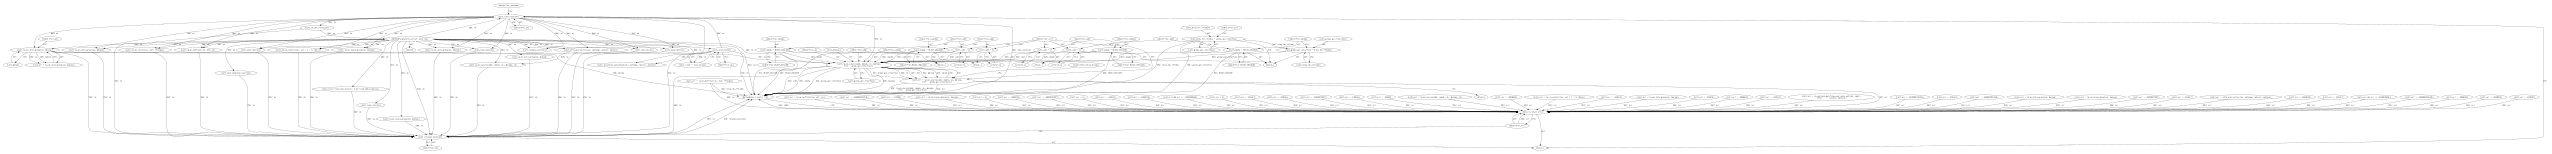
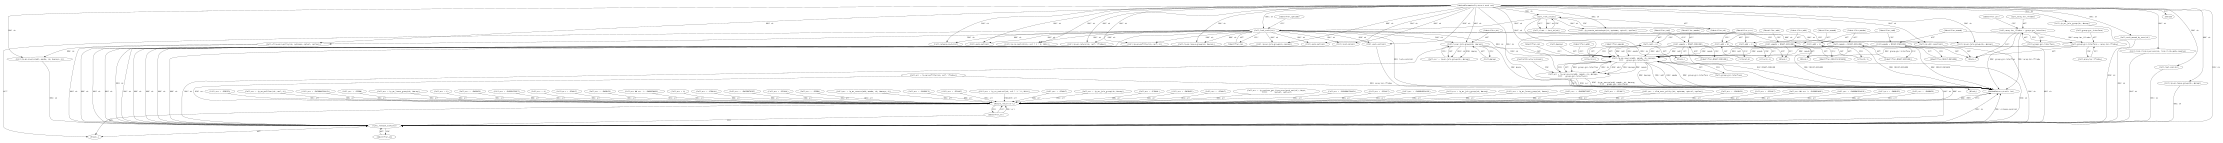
edge "(Call,sk_dst_reset(sk))" -> "(MethodParameterIn,struct sock *sk)": reversed
edge "(Call,err = ip_ra_control(sk, val ? 1 : 0, NULL))" -> "(Return,return err;)": label "DDG: err" -> "INCLUDE: err"
